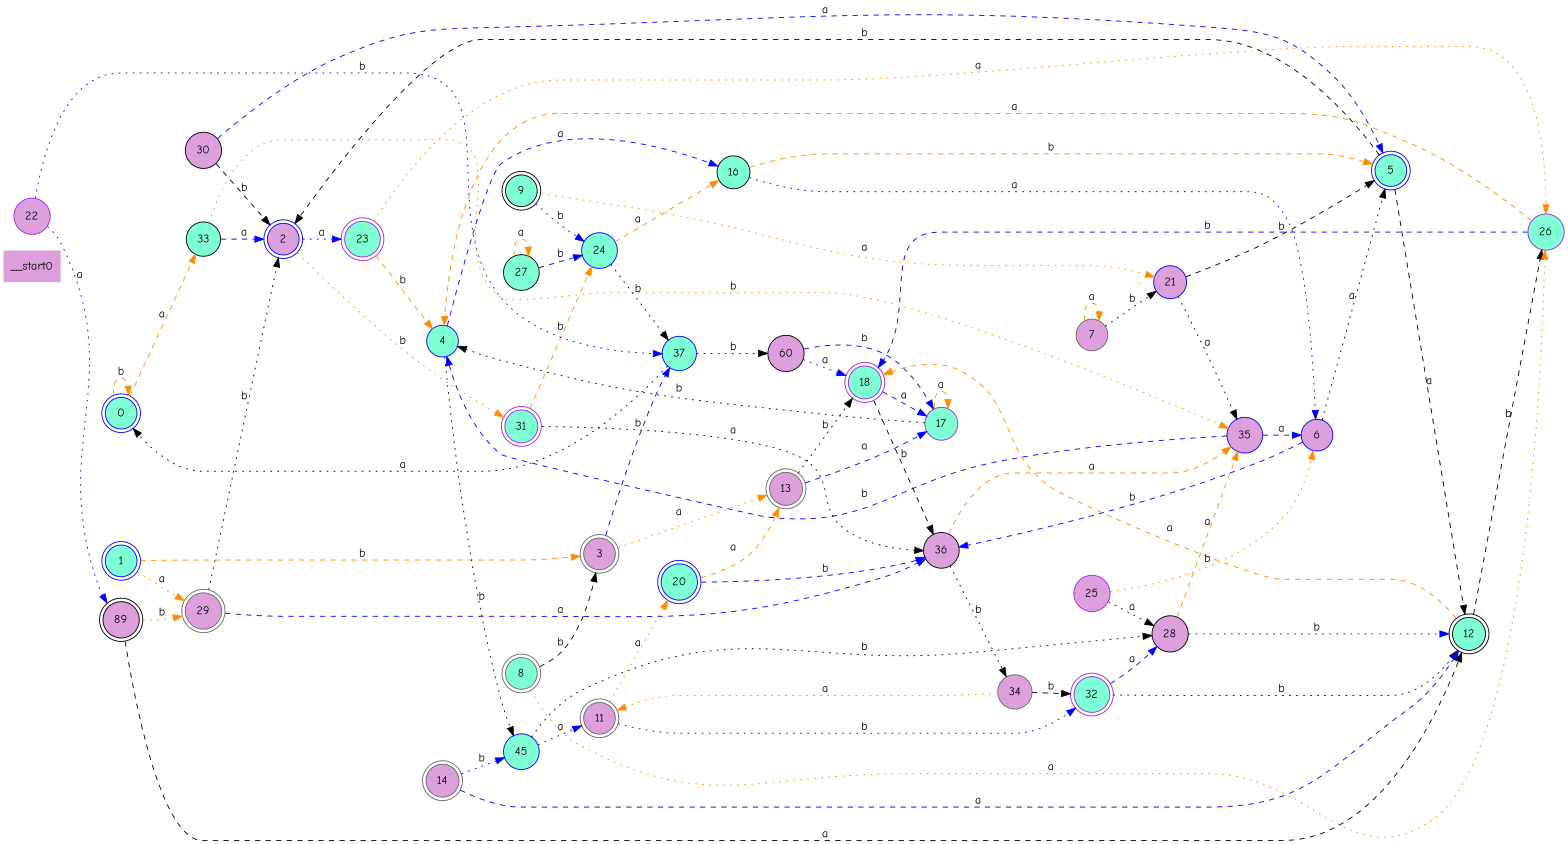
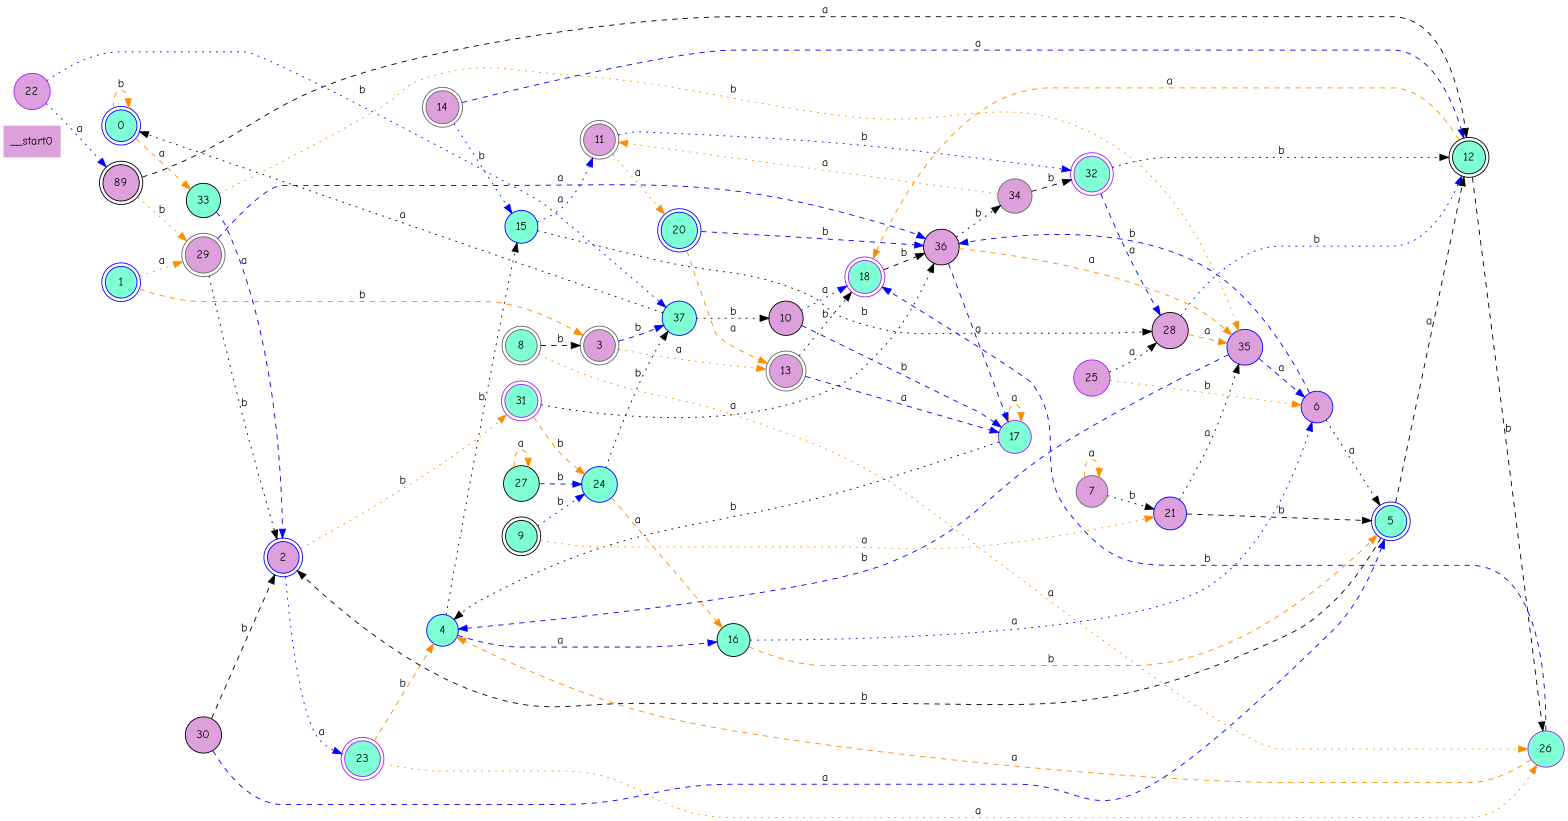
node "60": label "60" -> "10"
edge "18" -> "17": now "36" -> "17"
node "45": label "45" -> "15"
